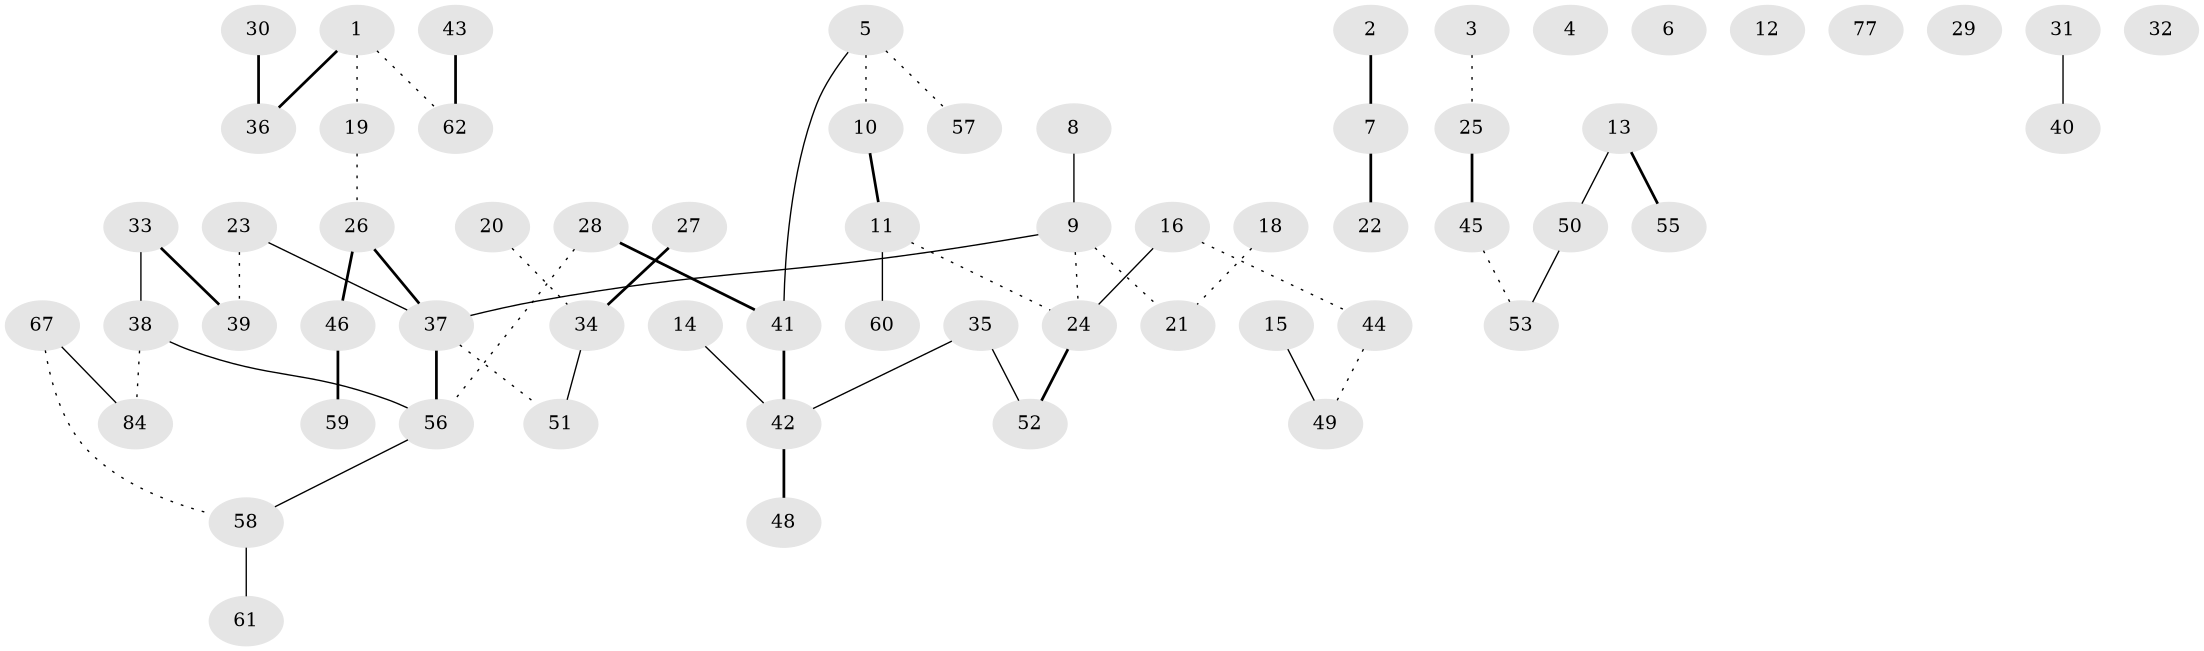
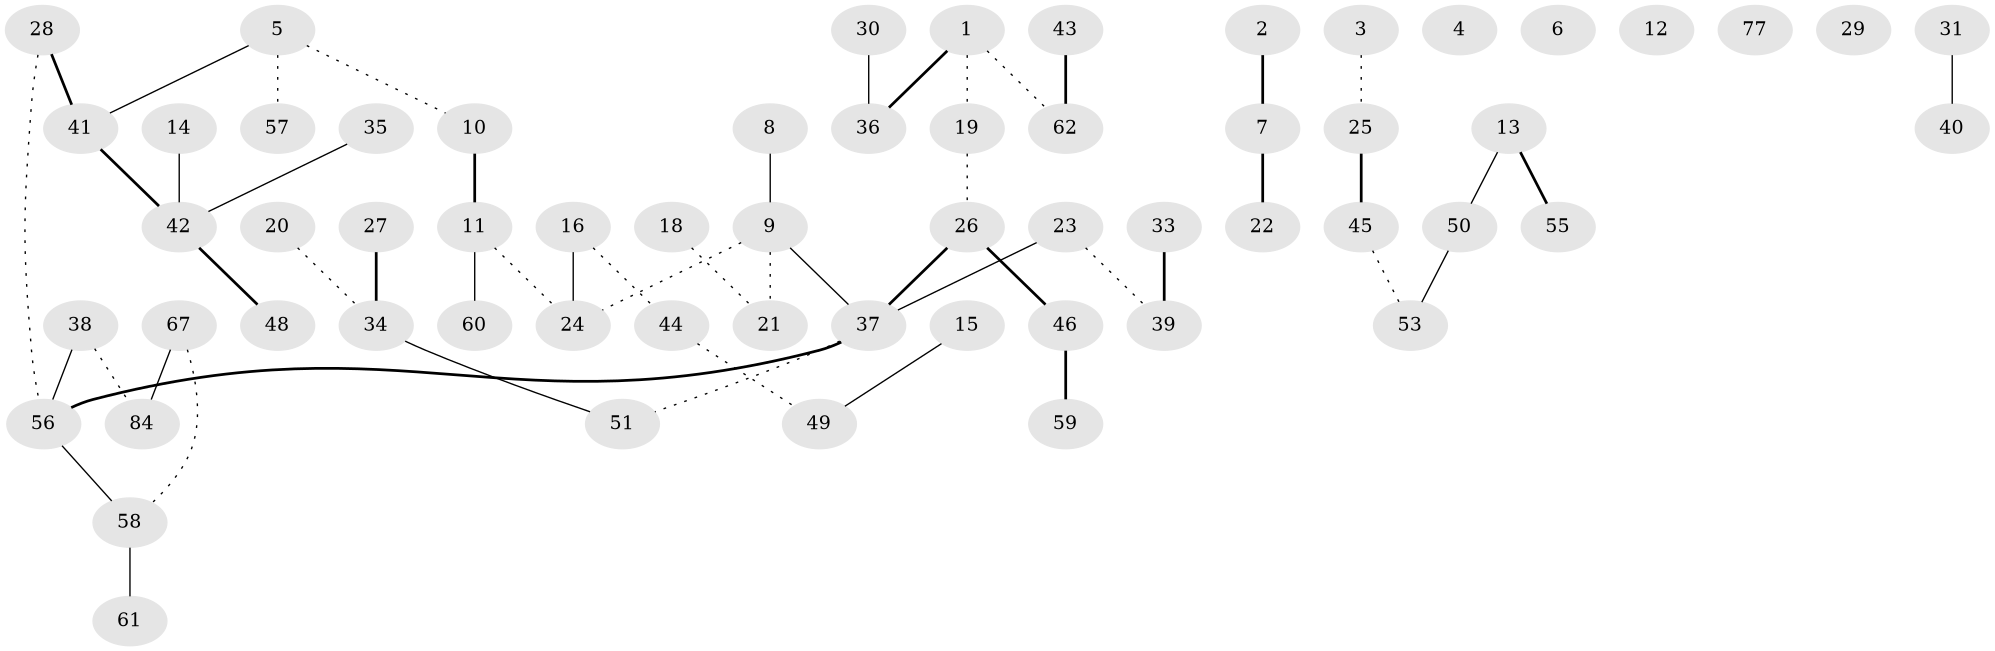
node "32": removed
edge "30" -- "36": style bold -> solid
edge "33" -- "38": removed
node "52": removed
